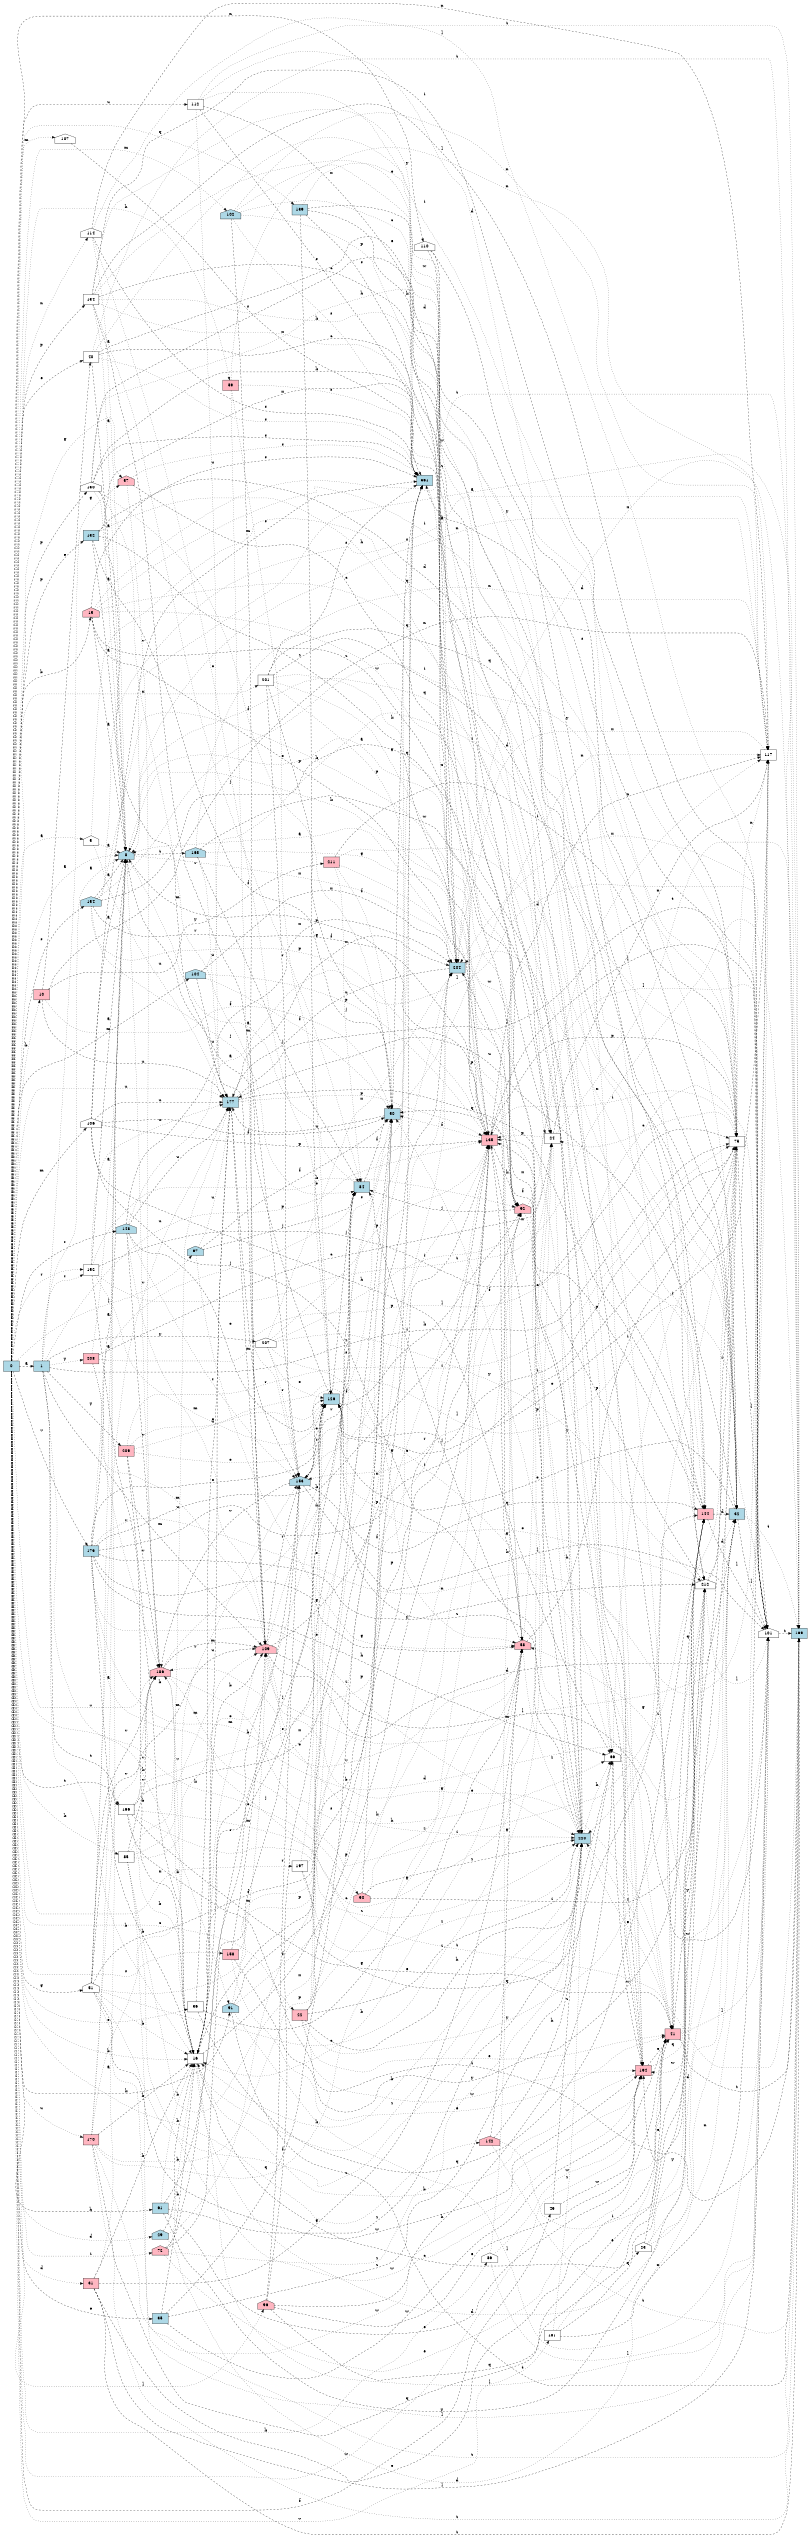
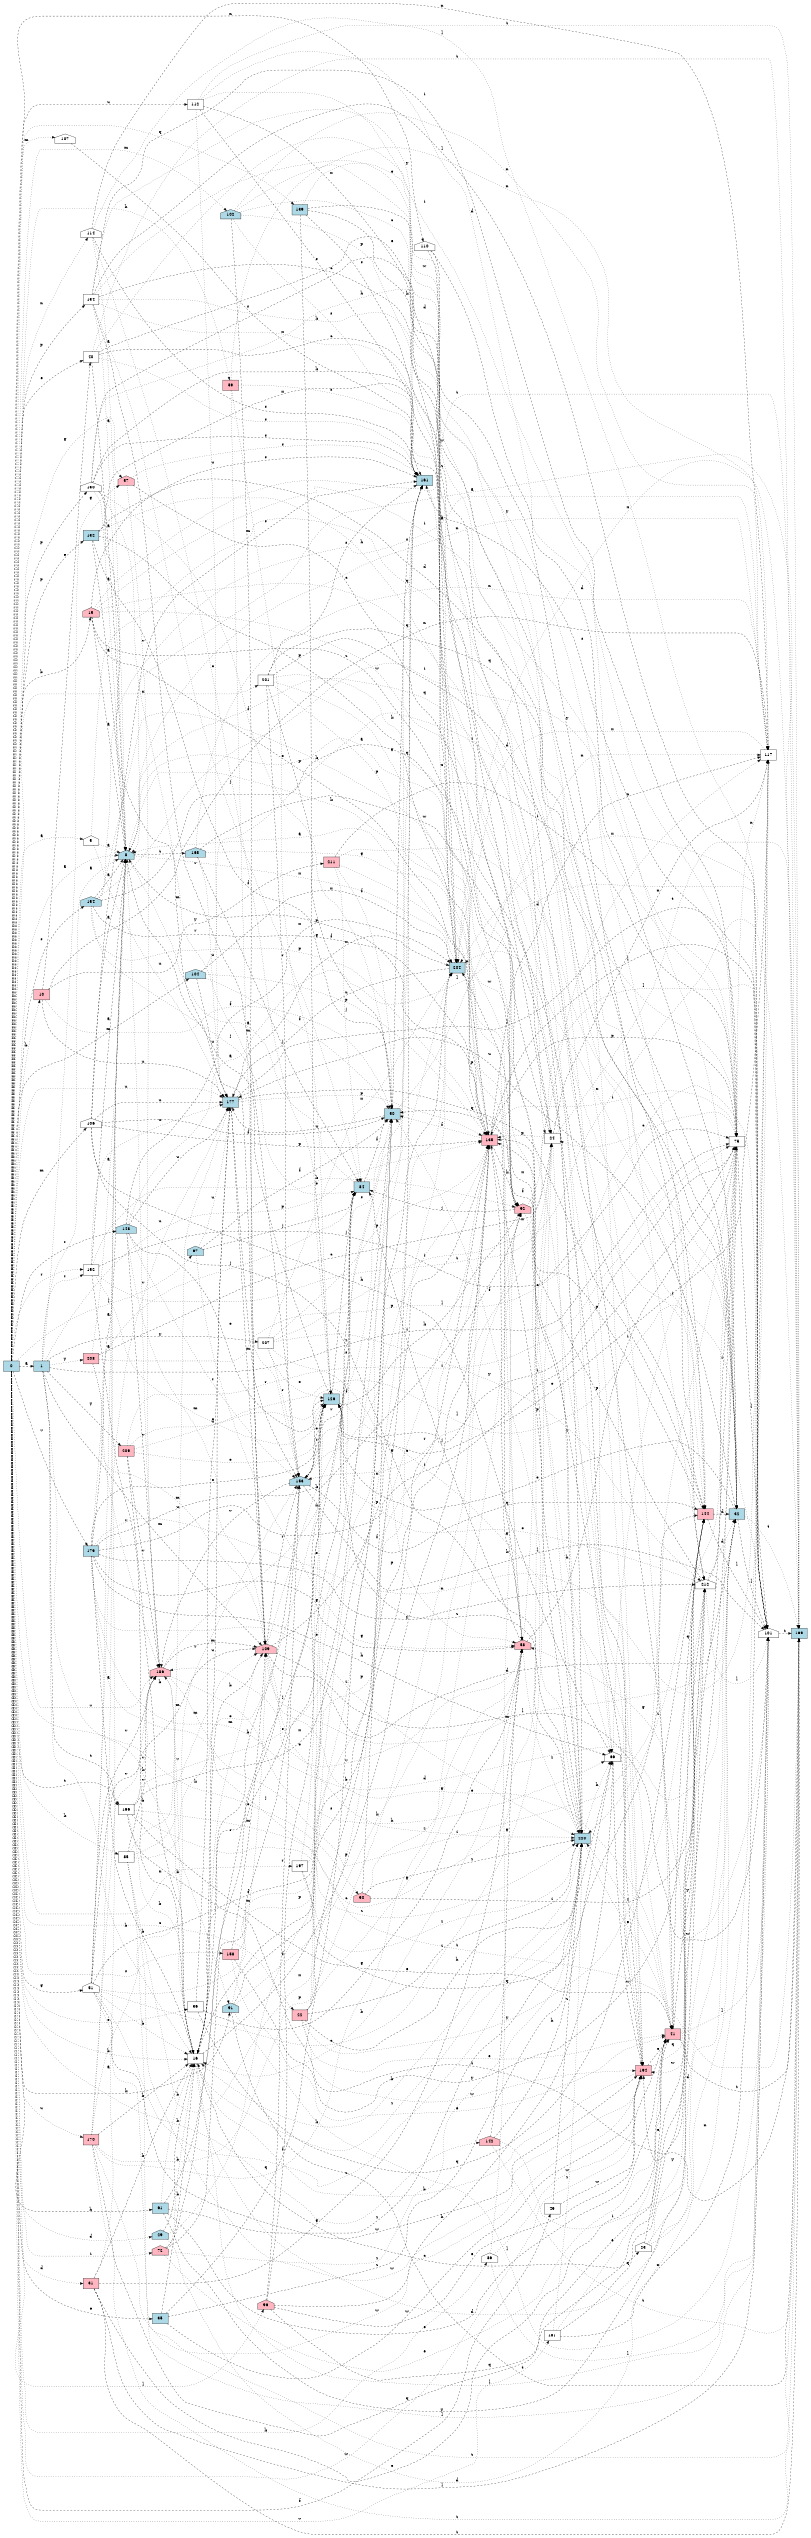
node "561": label "561" -> "161"
edge "132" -> "135": label "z" -> "p"
node "207": shape house -> box
